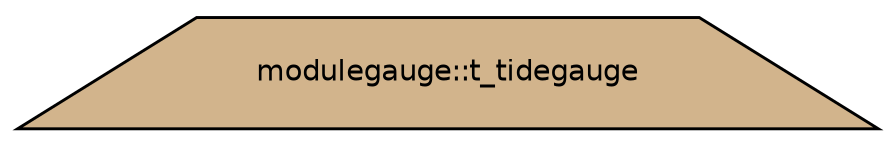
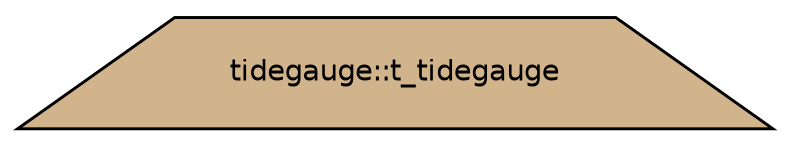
node "modulegauge::t_tidegauge": label "modulegauge::t_tidegauge" -> "tidegauge::t_tidegauge"
